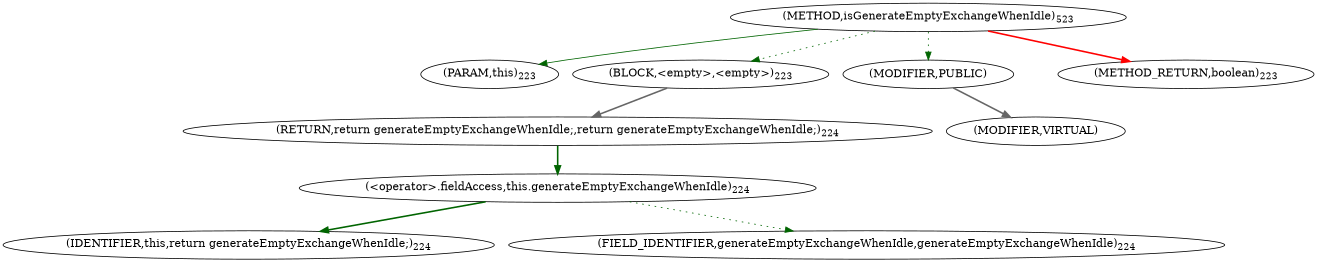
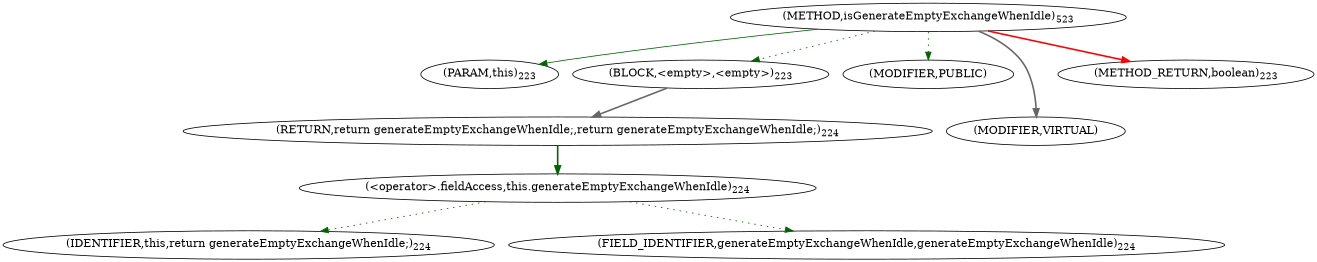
edge "(MODIFIER,PUBLIC)" -> "(MODIFIER,VIRTUAL)": now "(METHOD,isGenerateEmptyExchangeWhenIdle)" -> "(MODIFIER,VIRTUAL)"
edge "(<operator>.fieldAccess,this.generateEmptyExchangeWhenIdle)" -> "(IDENTIFIER,this,return generateEmptyExchangeWhenIdle;)": style bold -> dotted
